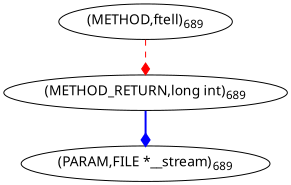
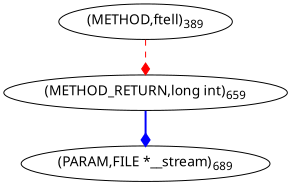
node "(METHOD,ftell)": text "689" -> "389"
node "(METHOD_RETURN,long int)": text "689" -> "659"
